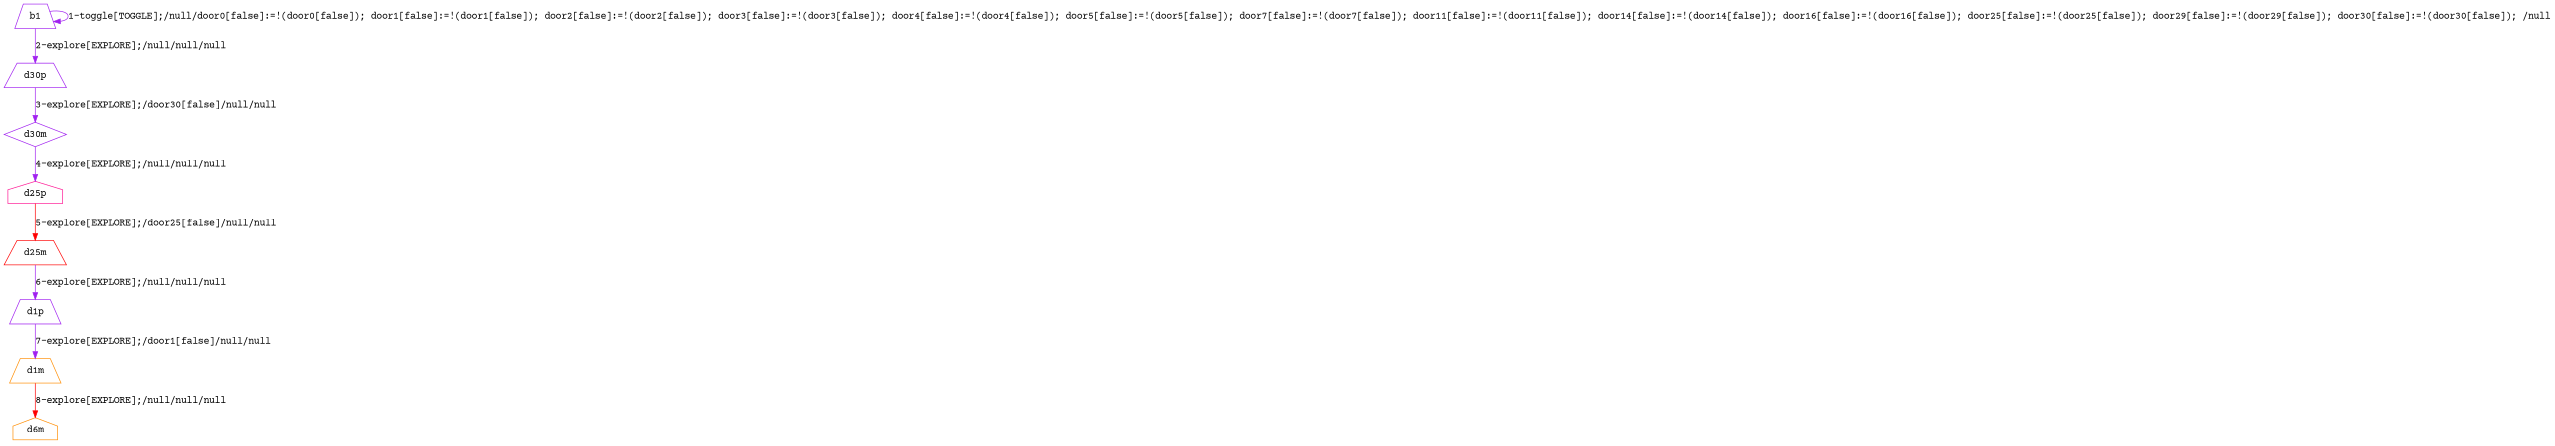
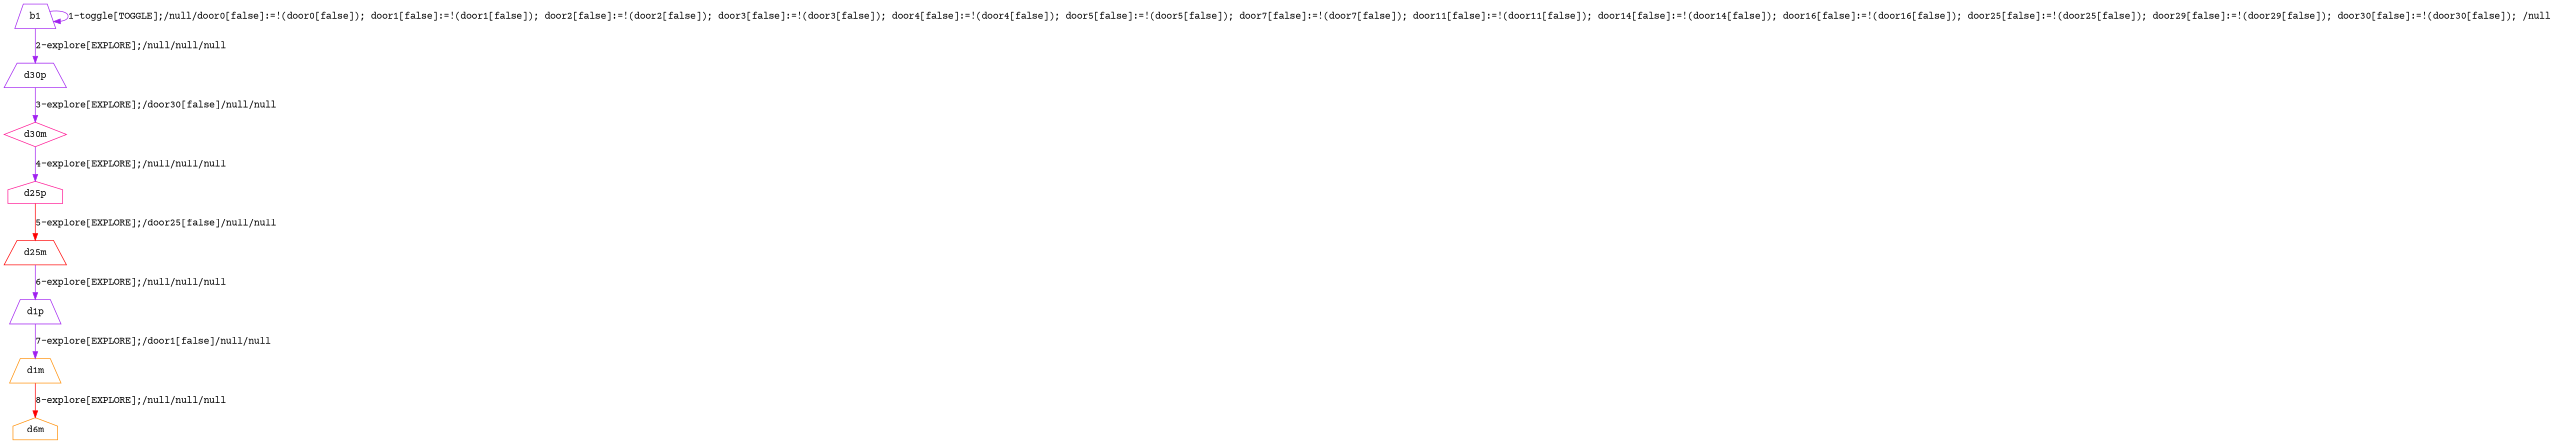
node "d30m": color purple -> deeppink
